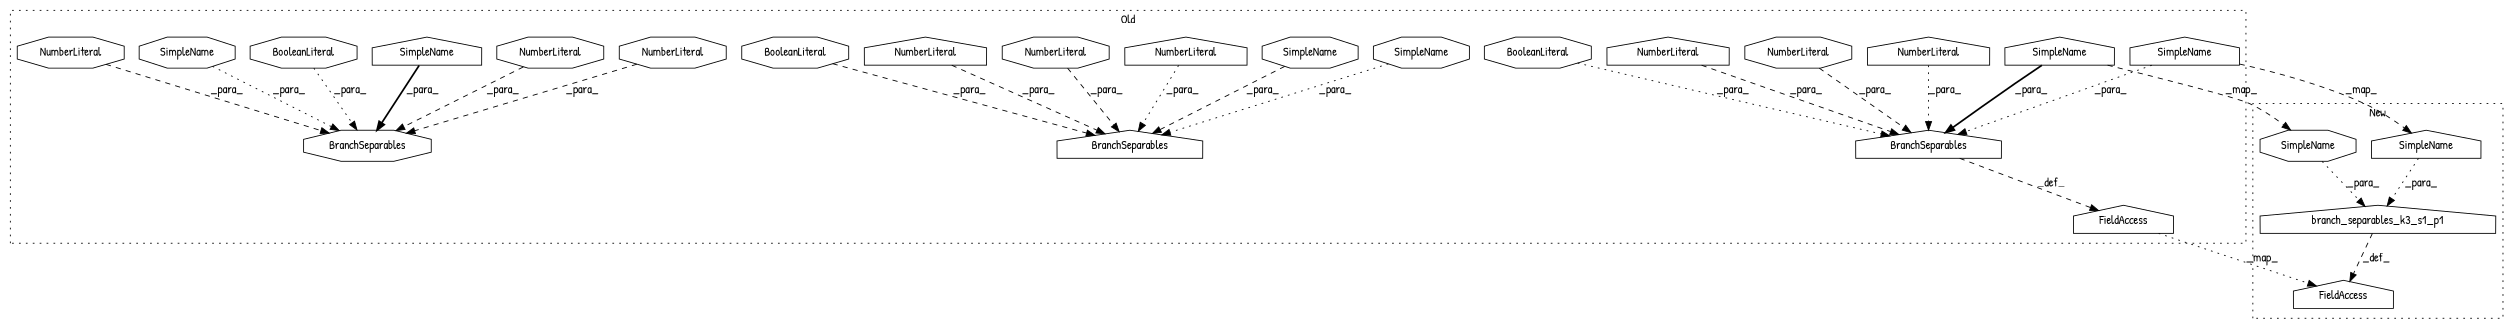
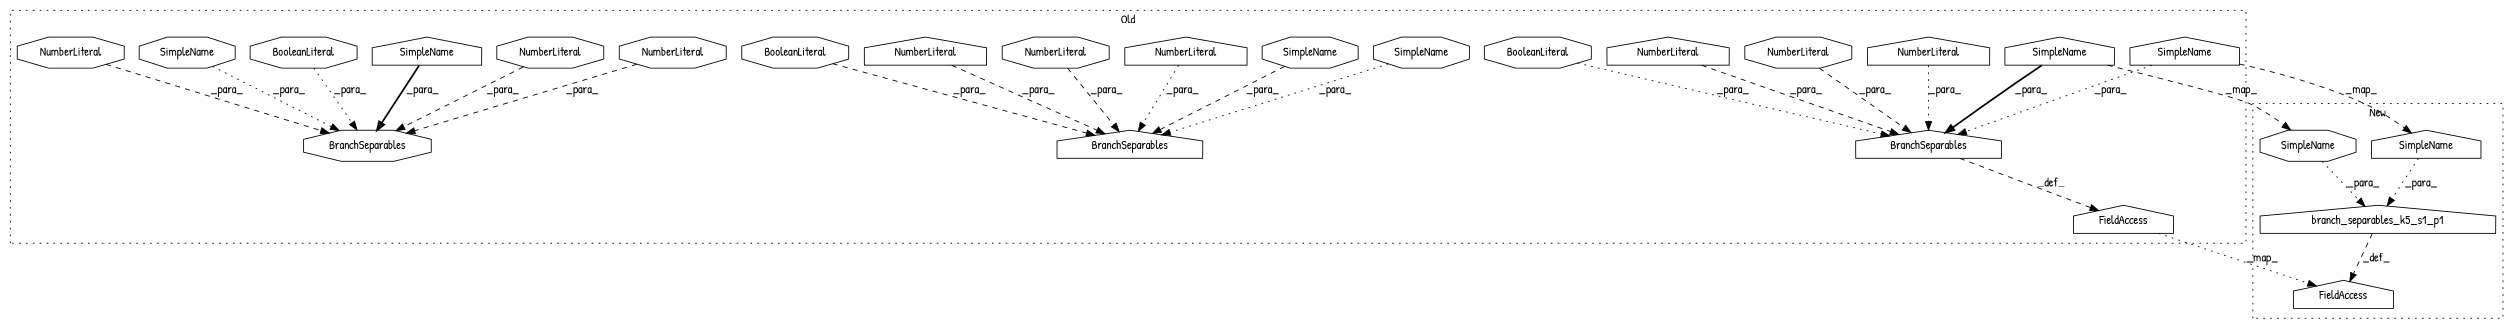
node "branch_separables_k3_s1_p1": label "branch_separables_k3_s1_p1" -> "branch_separables_k5_s1_p1"
